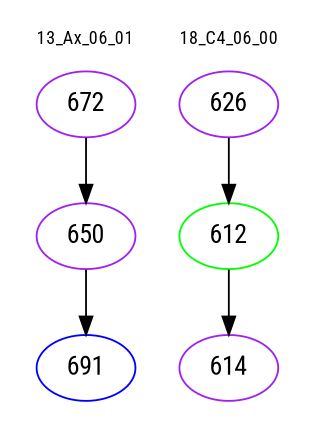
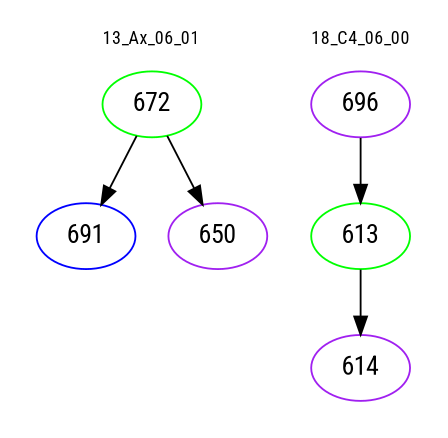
node "672": color purple -> green
node "626": label "626" -> "696"
node "612": label "612" -> "613"
edge "650" -> "691": now "672" -> "691"
